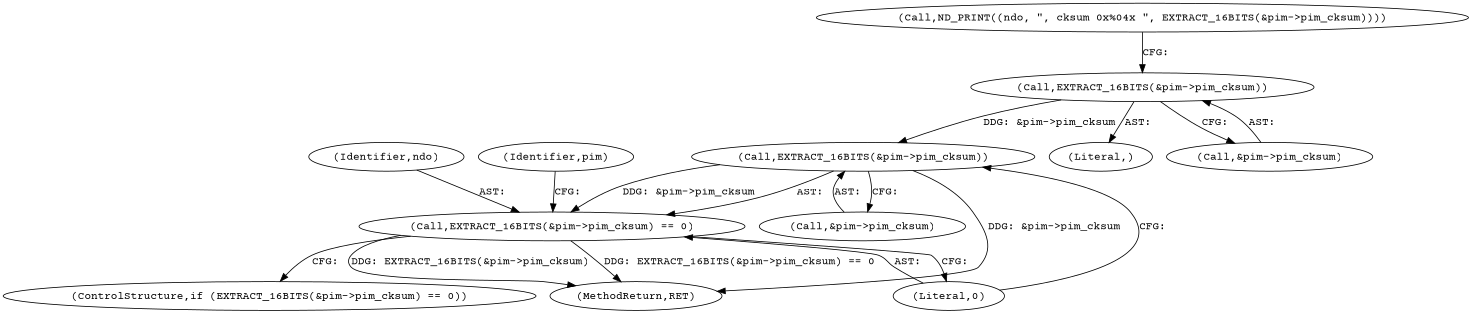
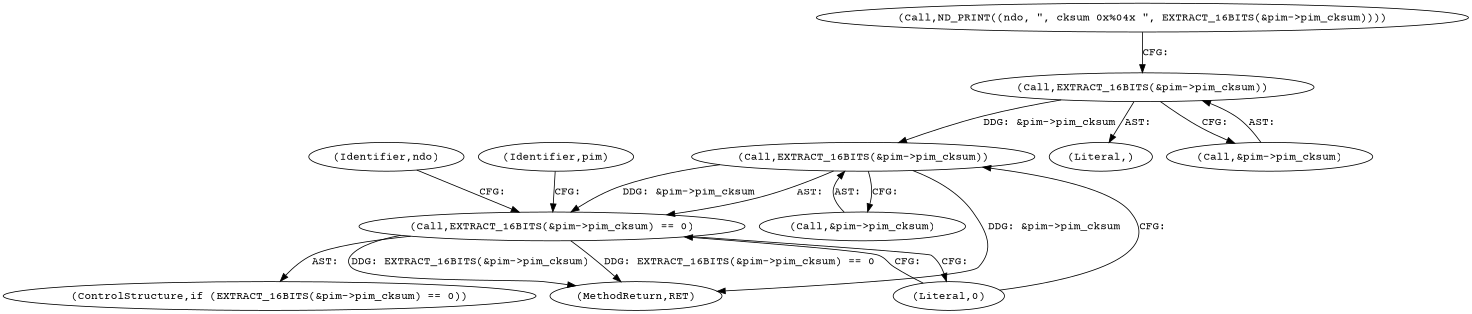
edge "(Identifier,ndo)" -> "(Call,EXTRACT_16BITS(&pim->pim_cksum) == 0)": label "AST: " -> "CFG: "
edge "(Call,EXTRACT_16BITS(&pim->pim_cksum) == 0)" -> "(ControlStructure,if (EXTRACT_16BITS(&pim->pim_cksum) == 0))": label "CFG: " -> "AST: "
edge "(Literal,0)" -> "(Call,EXTRACT_16BITS(&pim->pim_cksum) == 0)": label "AST: " -> "CFG: "
